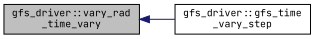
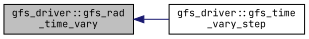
node "gfs_driver::vary_rad _time_vary": label "gfs_driver::vary_rad _time_vary" -> "gfs_driver::gfs_rad _time_vary"
